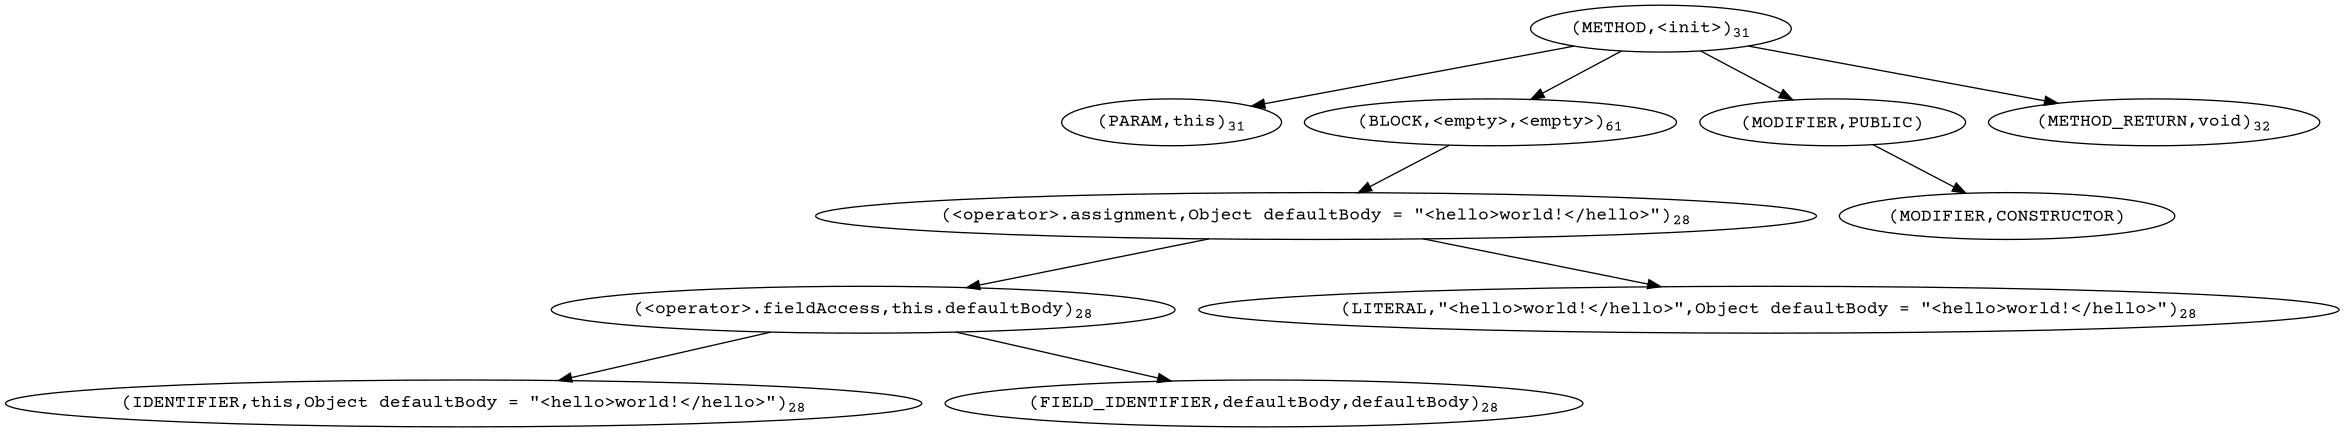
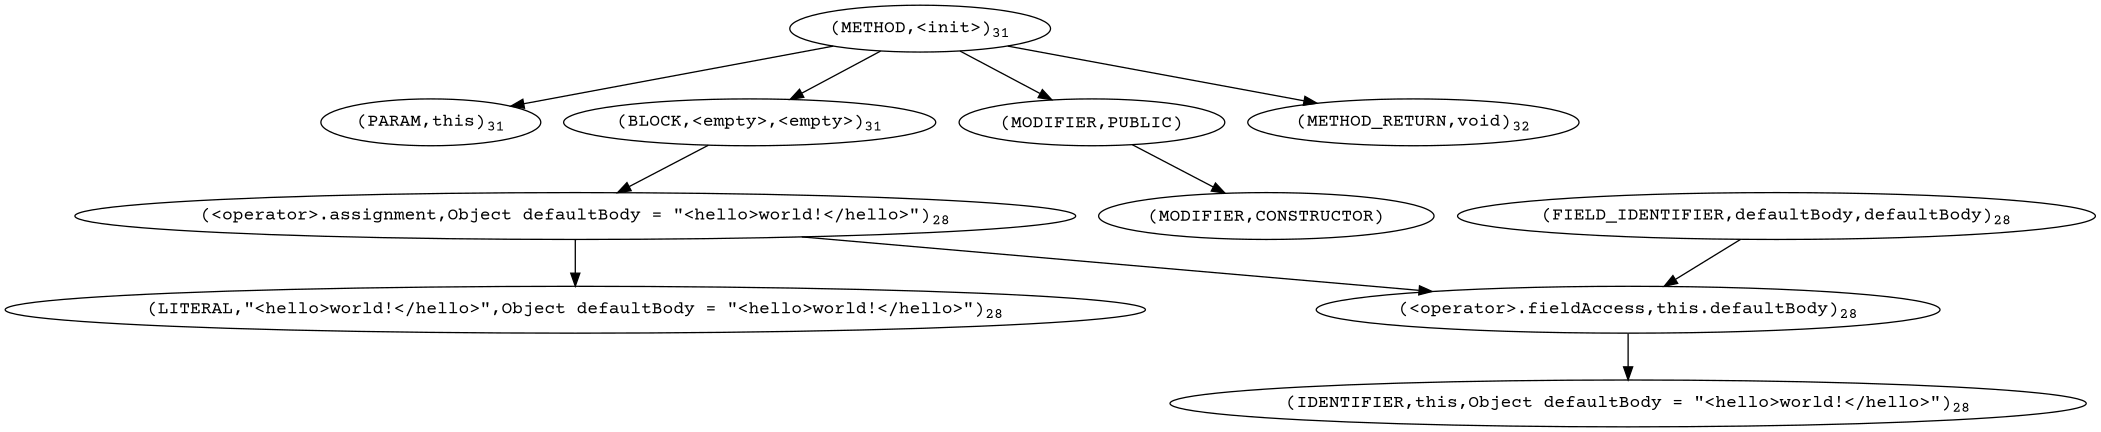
node "(BLOCK,<empty>,<empty>)": text "61" -> "31"
edge "(<operator>.fieldAccess,this.defaultBody)" -> "(FIELD_IDENTIFIER,defaultBody,defaultBody)": reversed
